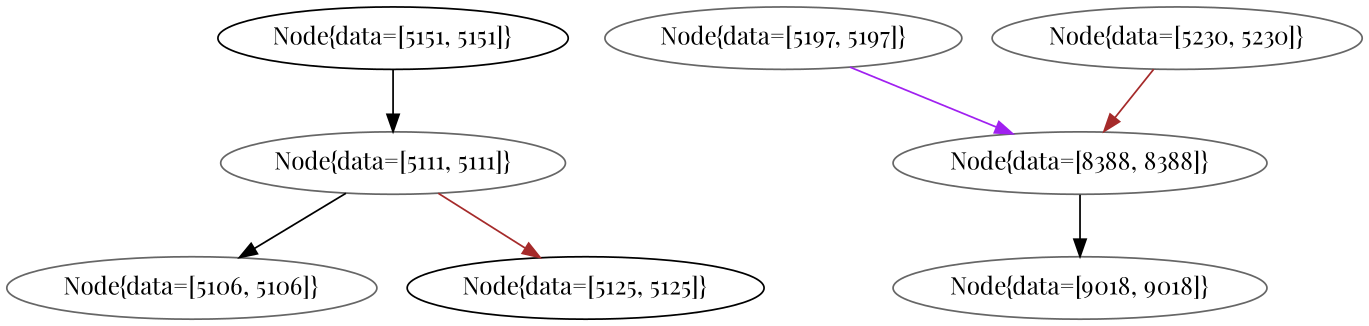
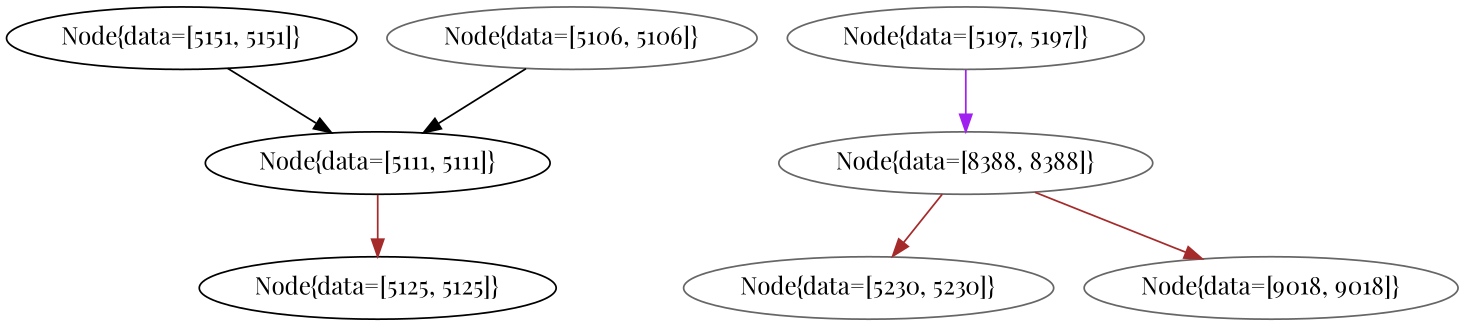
edge "Node{data=[5230, 5230]}" -> "Node{data=[8388, 8388]}": reversed
node "Node{data=[5111, 5111]}": color gray40 -> black
edge "Node{data=[8388, 8388]}" -> "Node{data=[9018, 9018]}": color black -> brown
edge "Node{data=[5111, 5111]}" -> "Node{data=[5106, 5106]}": reversed
